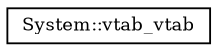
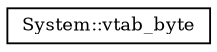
node "System::vtab_vtab": label "System::vtab_vtab" -> "System::vtab_byte"
